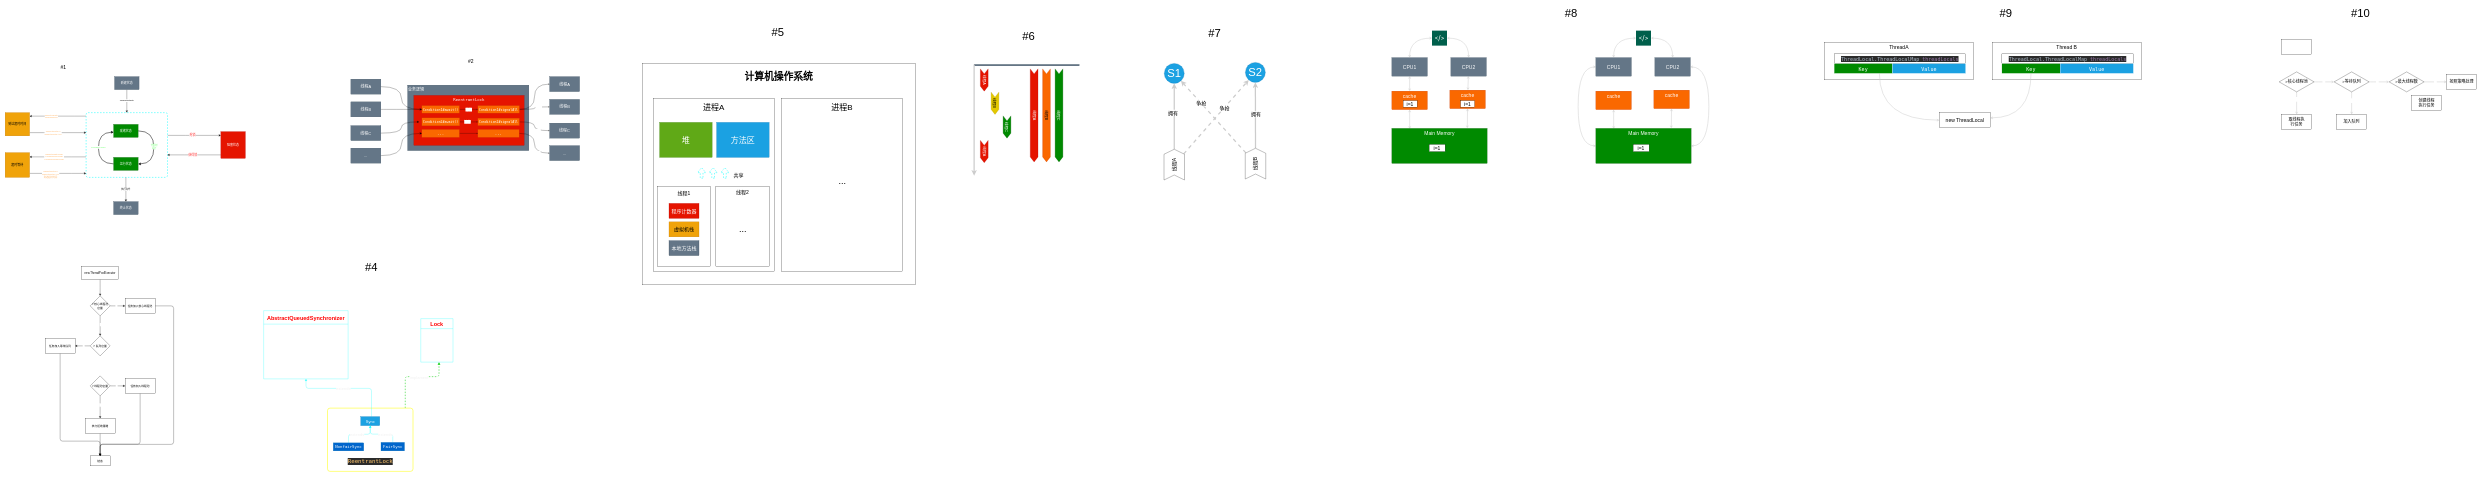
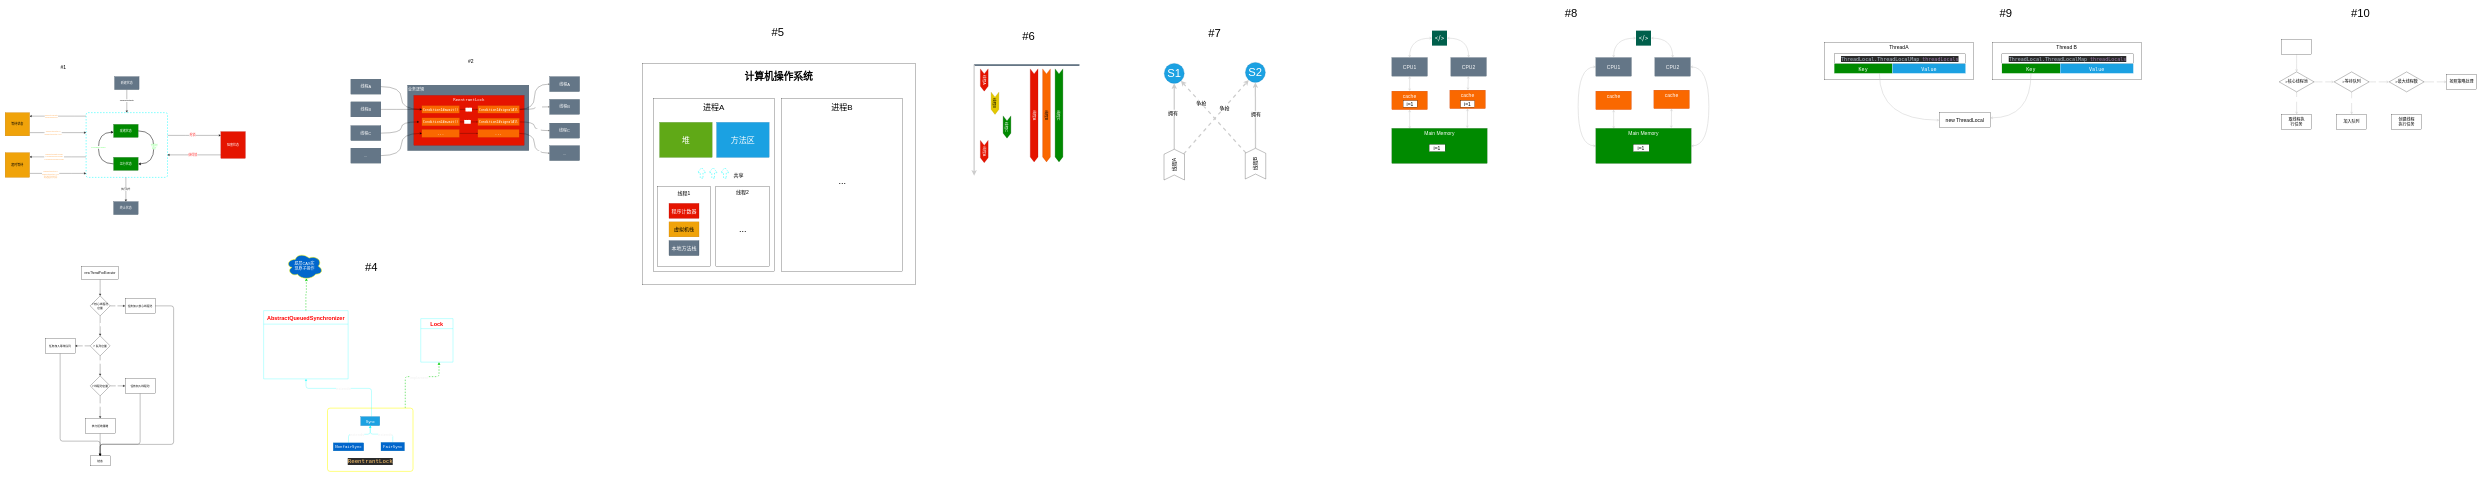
edge "提交任务" -> ">核心线程池": added
node "创建线程 执行任务": moved (2427, 103) -> (2407, 122)
node "到达超时时间": label "到达超时时间" -> "等待状态"
node "底层CAS实 现原子操作": added
edge "AbstractQueuedSynchronizer" -> "底层CAS实 现原子操作": added
edge "> 队列容量" -> "> 线程池容量": added, label "Y"
